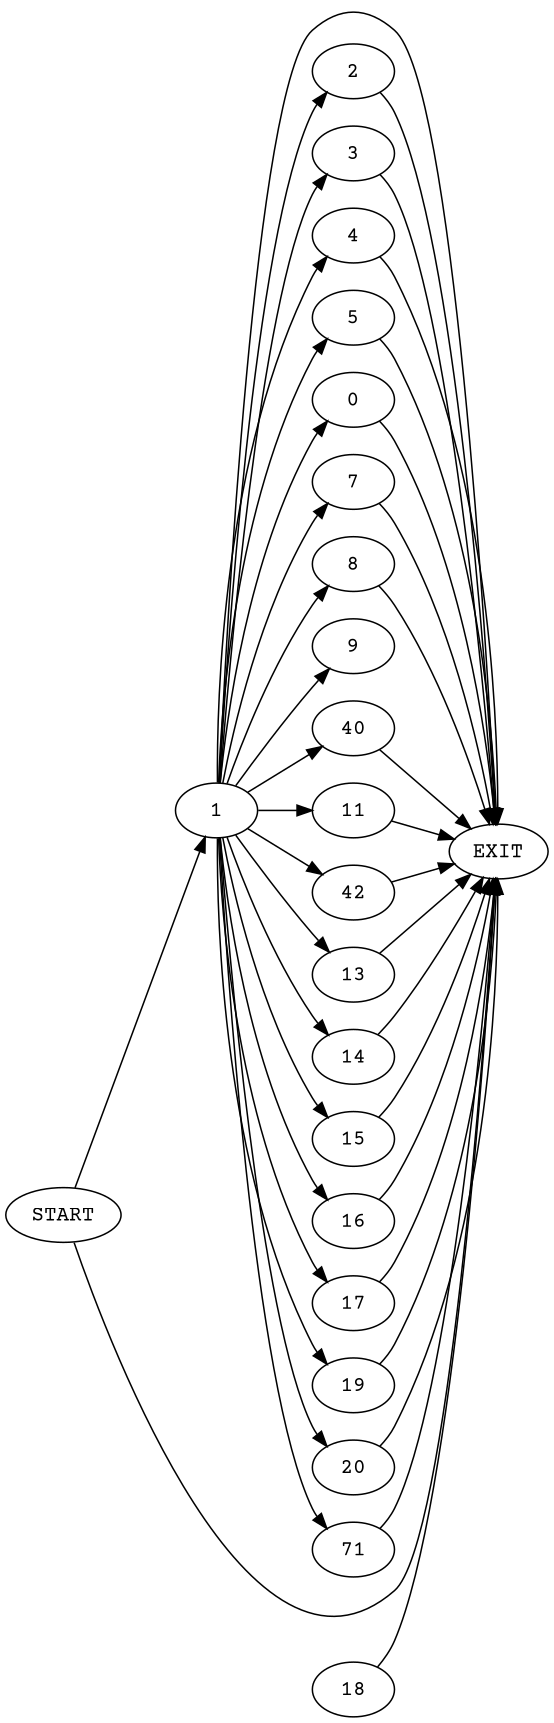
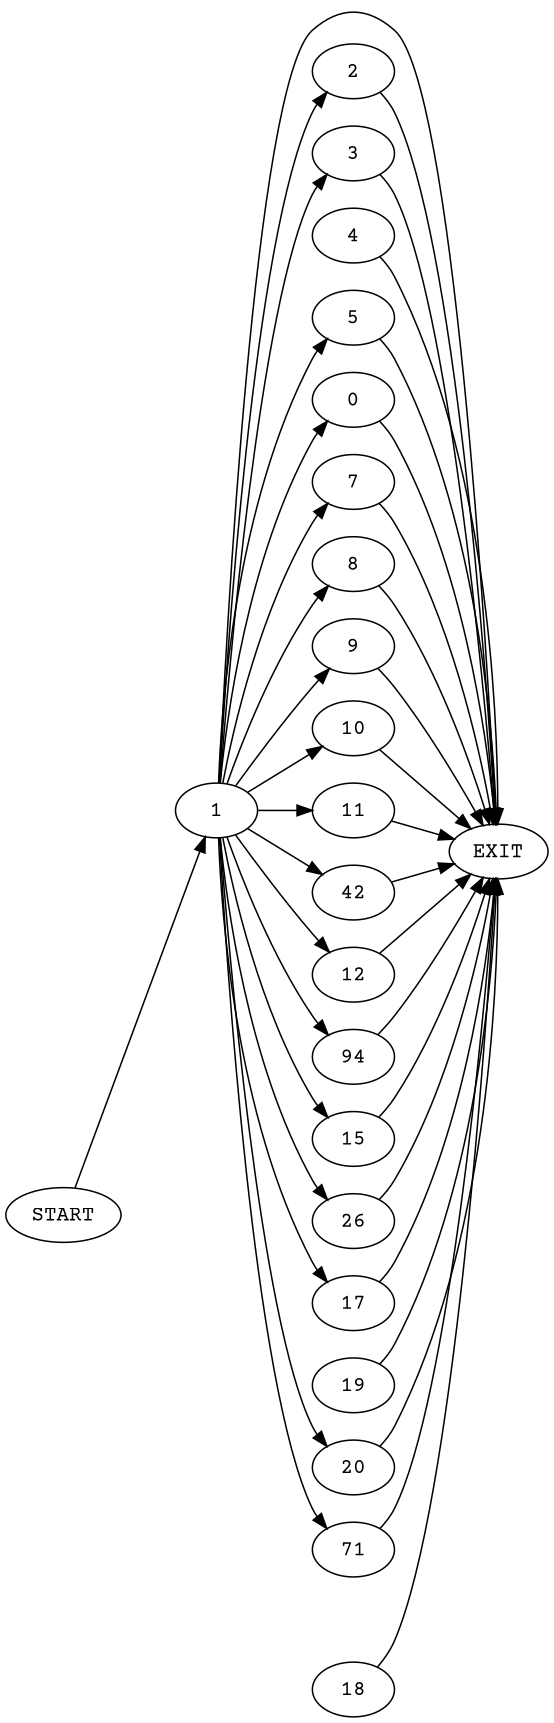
edge "1" -> "4": removed
node "40": label "40" -> "10"
node "13": label "13" -> "12"
node "14": label "14" -> "94"
edge "1" -> "19": removed
node "16": label "16" -> "26"
edge "START" -> "EXIT": now "9" -> "EXIT"
